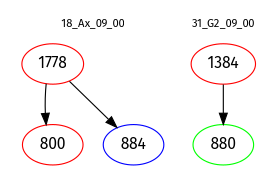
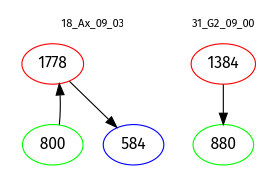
cluster "18_Ax_09_00": label "18_Ax_09_00" -> "18_Ax_09_03"
edge "1778" -> "800": reversed
node "800": color red -> green
node "884": label "884" -> "584"
